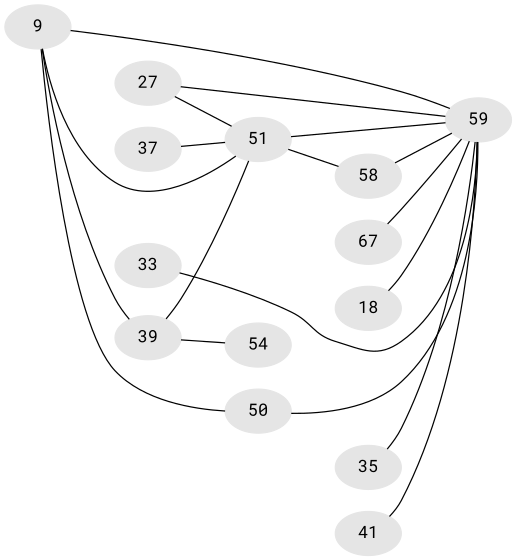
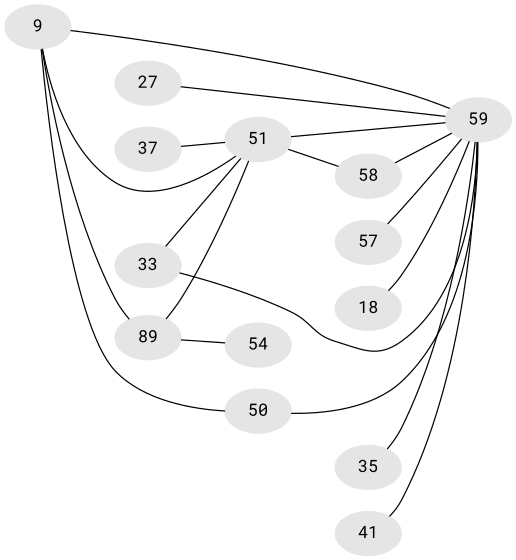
edge "27" -- "51": now "33" -- "51"
node "67": label "67" -> "57"
node "39": label "39" -> "89"
